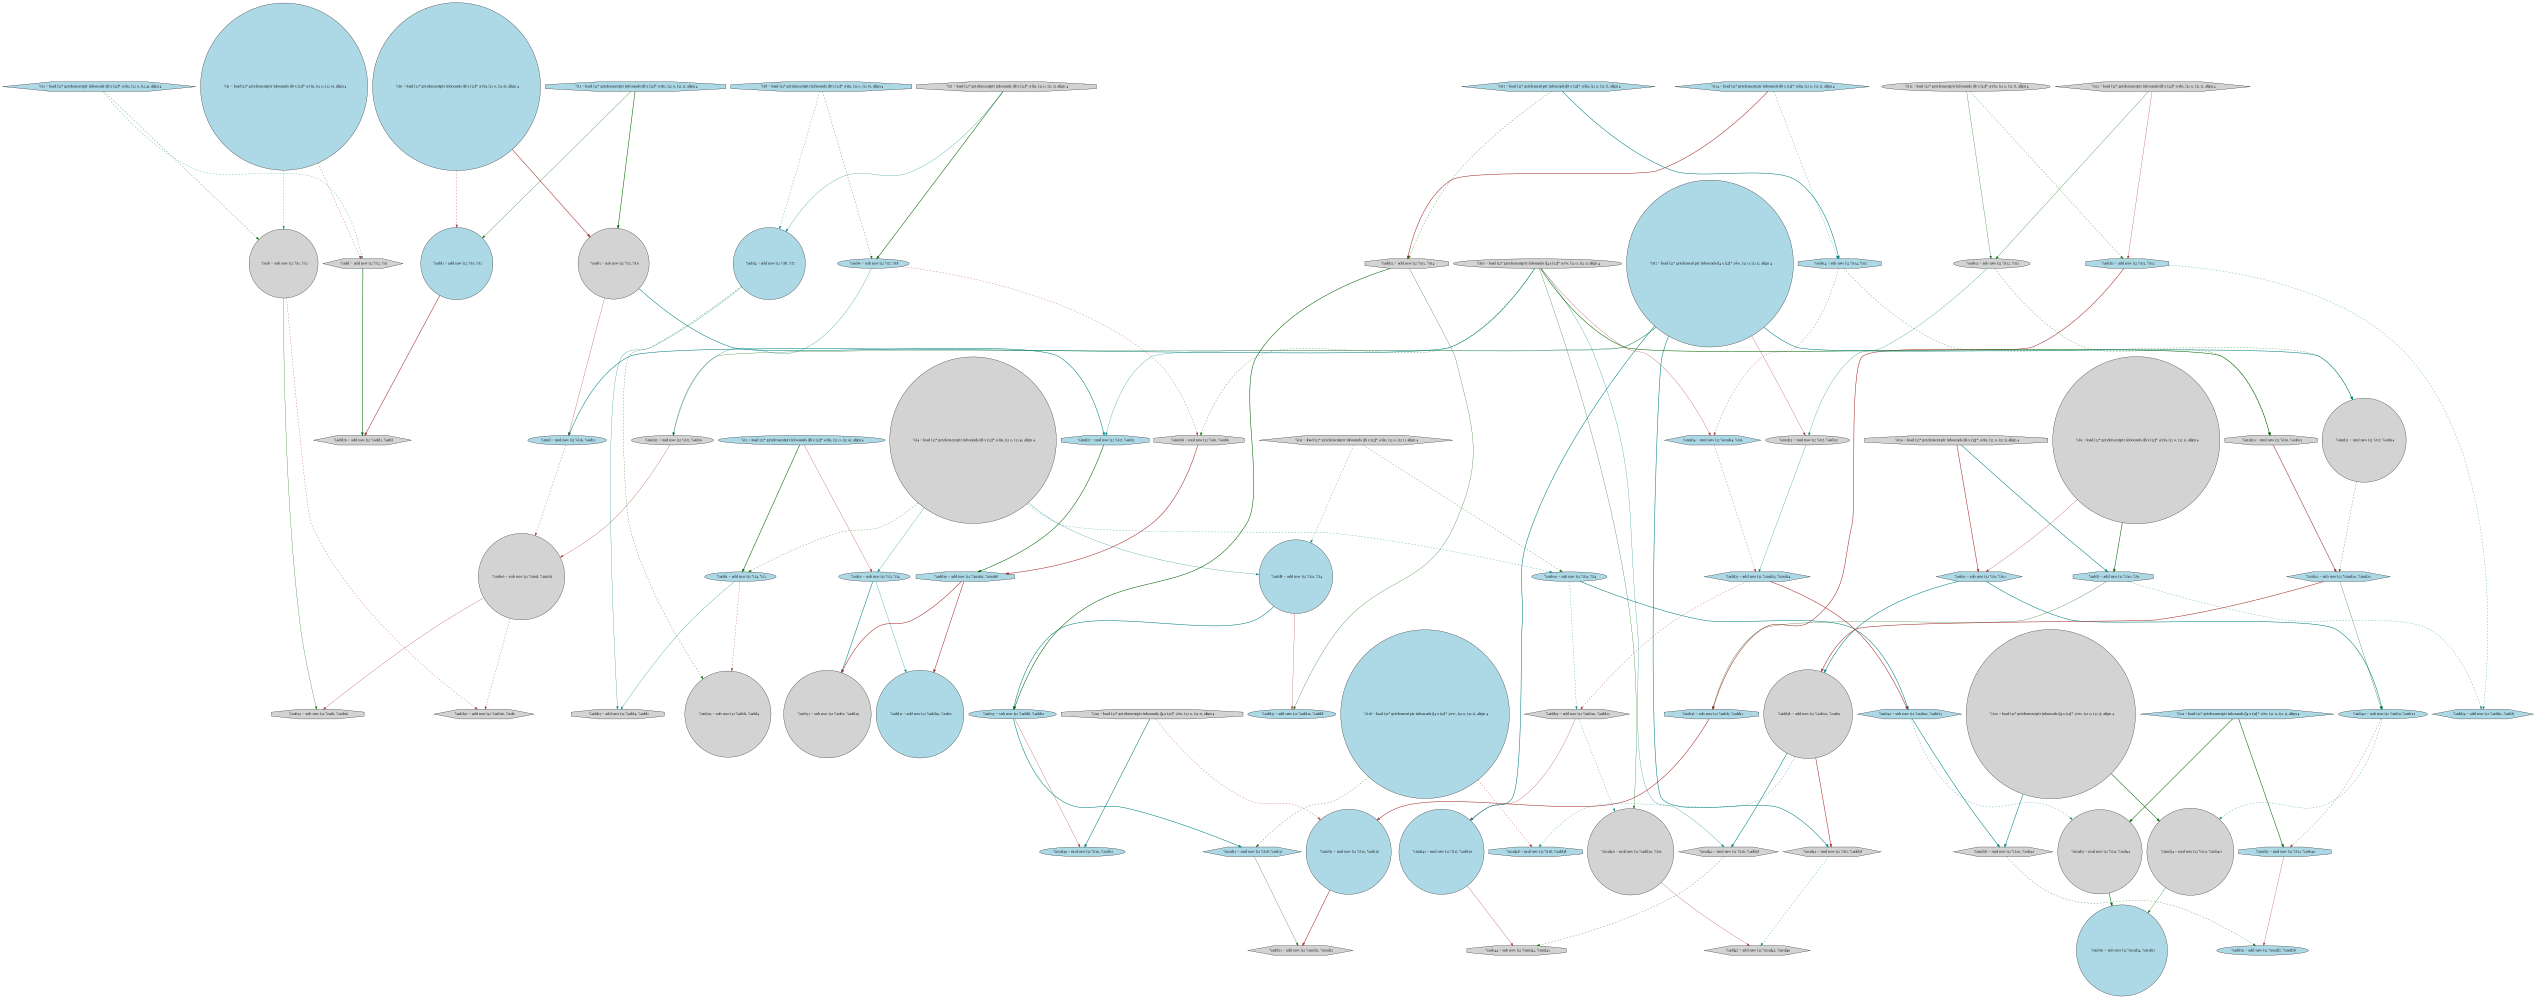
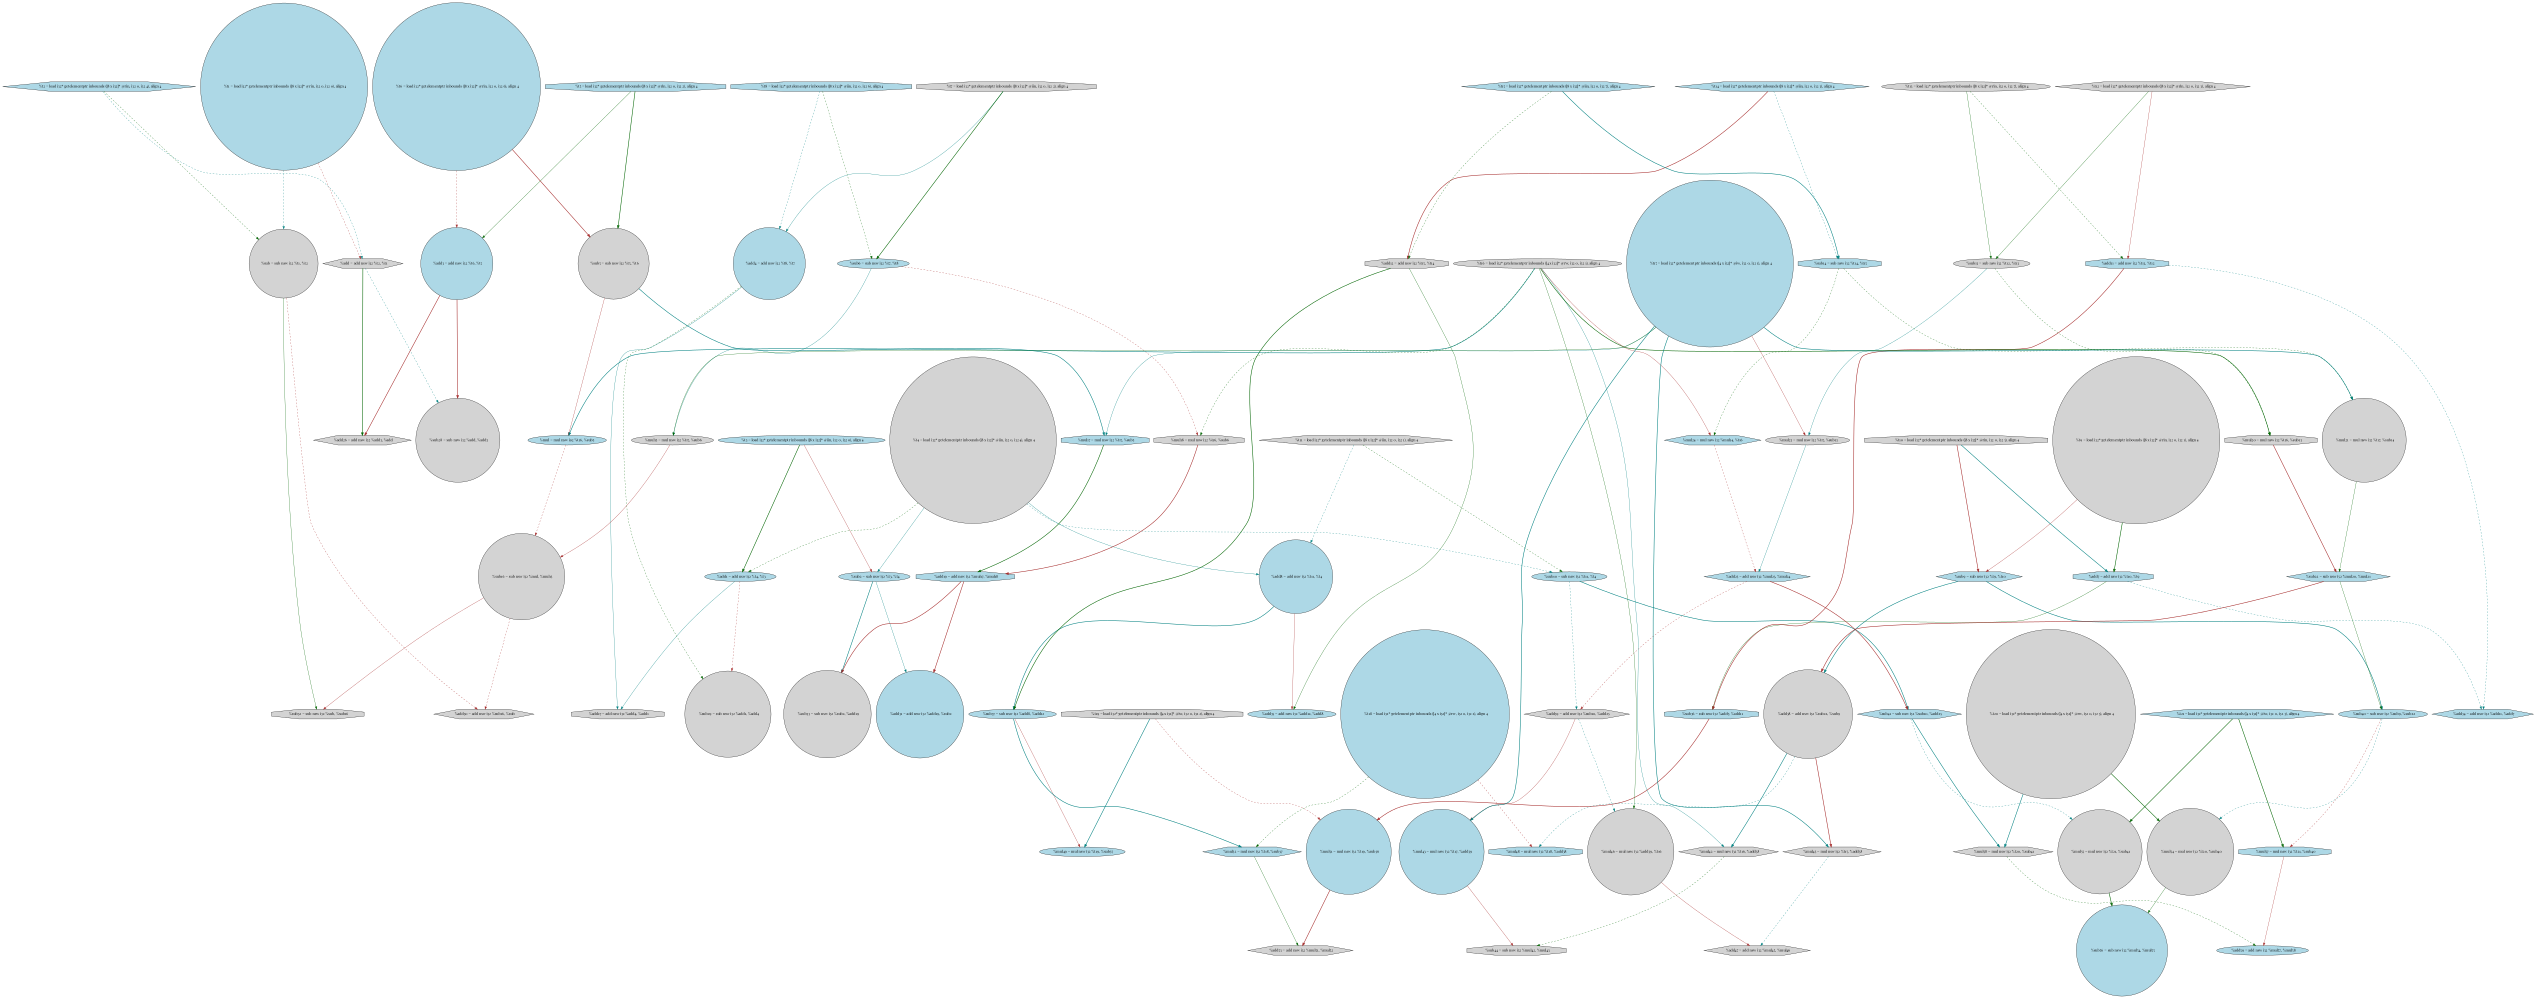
edge "%sub14 = sub nsw i32 %t14, %t15" -> "%mul24 = mul nsw i32 %mul14, %t16": color brown -> darkgreen
node "%sub28 = sub nsw i32 %add, %add3": added
node "%mul = mul nsw i32 %t16, %sub5": label "%mul = mul nsw i32 %t16, %sub5" -> "%mul = mul nsw i92 %t16, %sub5"
edge "%mul21 = mul nsw i32 %t17, %sub14" -> "%sub22 = sub nsw i52 %mul20, %mul21": style dashed -> solid
